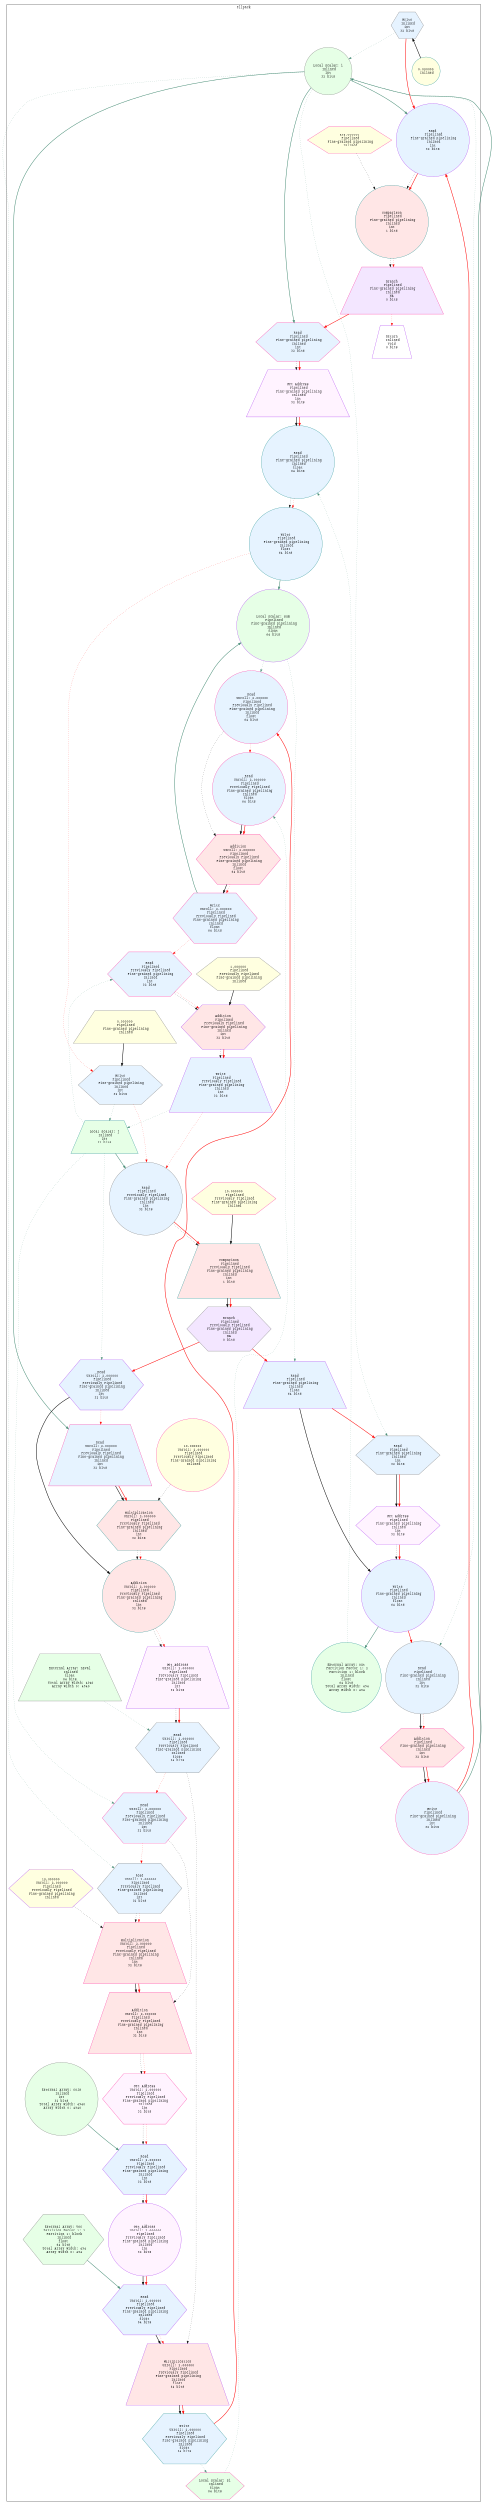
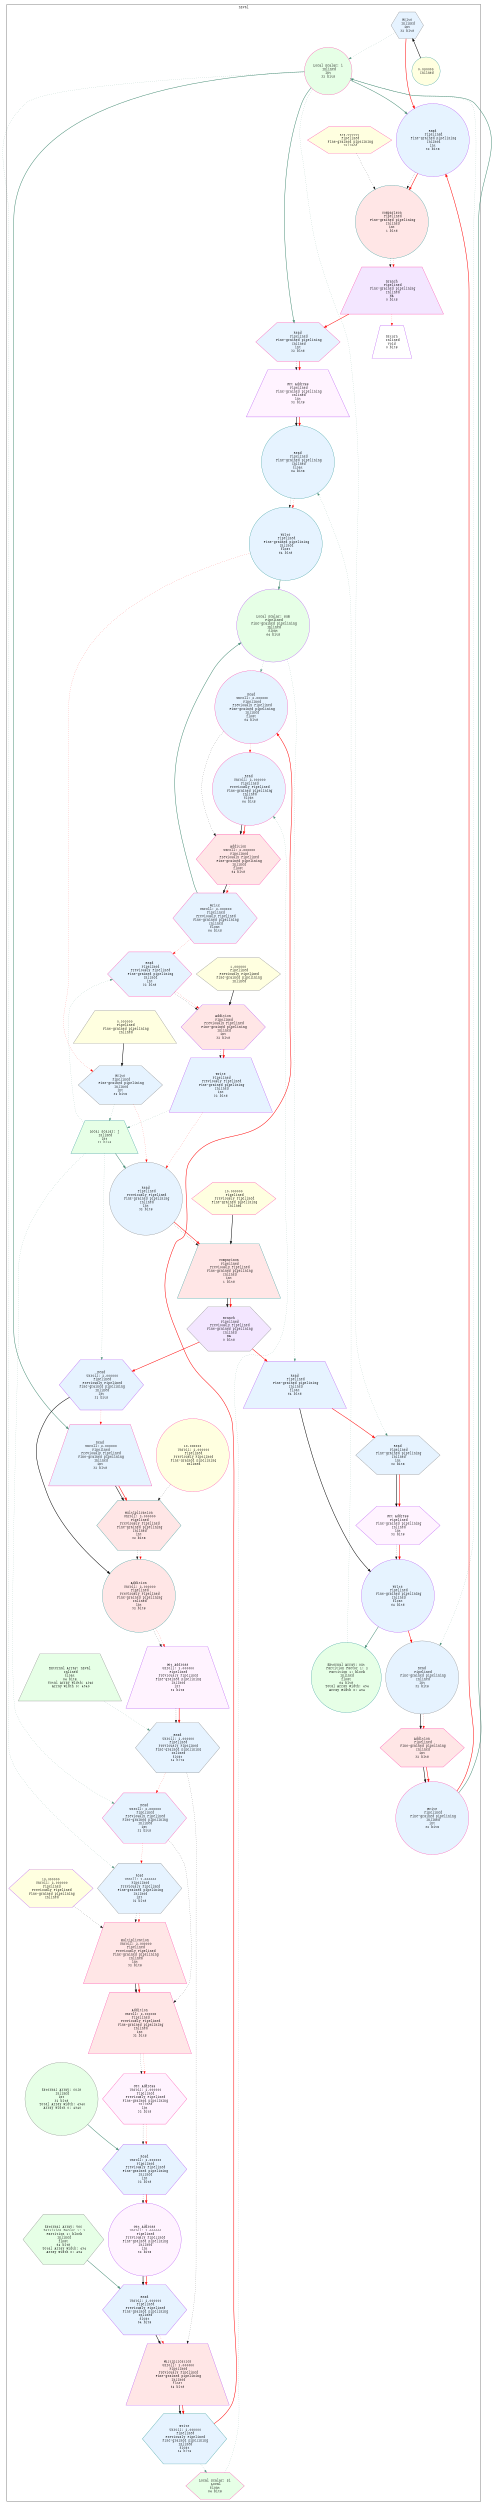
cluster "ellpack": label "ellpack" -> "nzval"
node "Local Scalar: i Inlined int 32 bits": color gray40 -> deeppink
node "Local Scalar: Si Inlined float 64 bits": label "Local Scalar: Si Inlined float 64 bits" -> "Local Scalar: Si Local float 64 bits"
